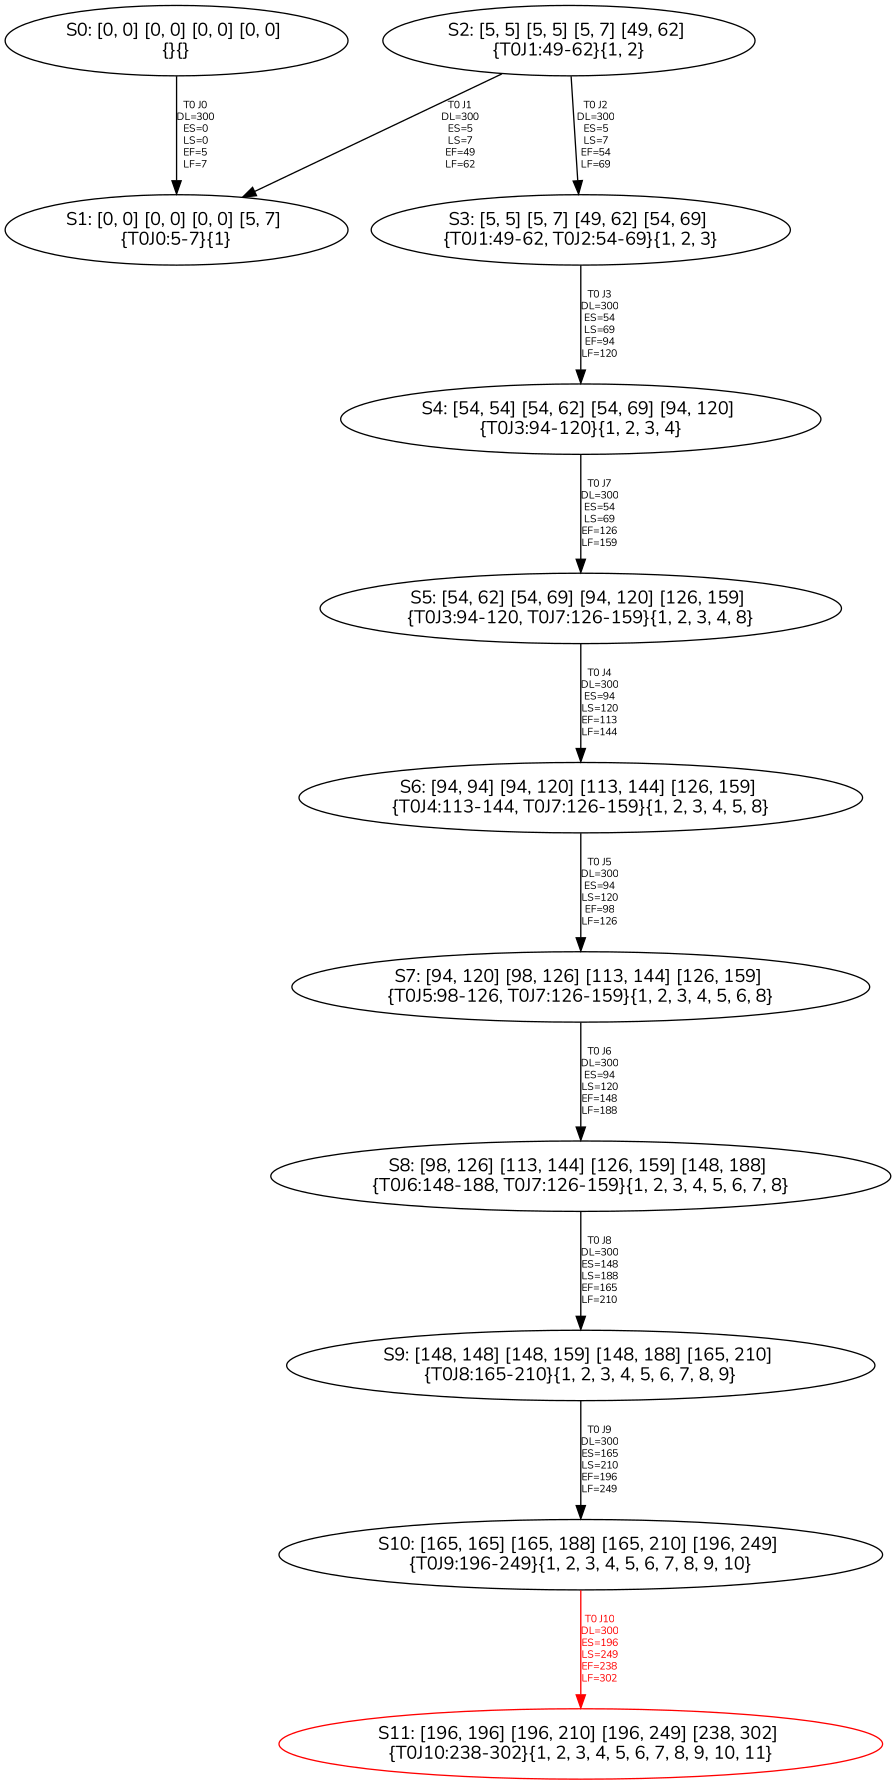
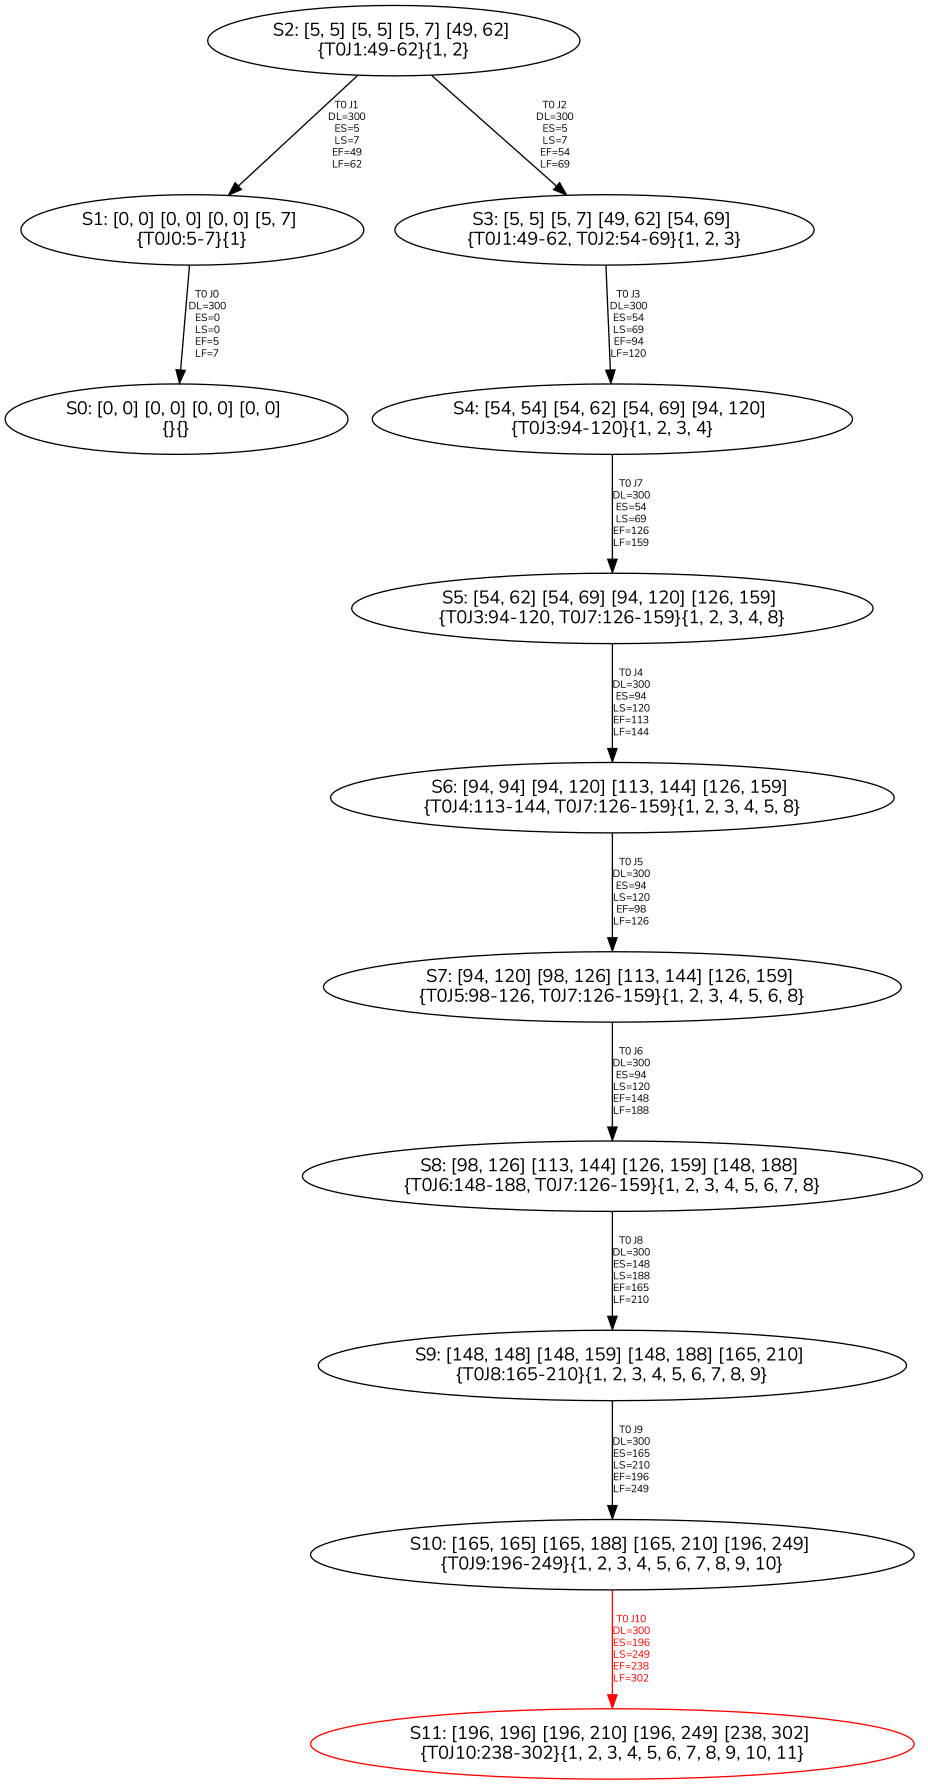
edge "S0: [0, 0] [0, 0] [0, 0] [0, 0] {}{}" -> "S1: [0, 0] [0, 0] [0, 0] [5, 7] {T0J0:5-7}{1}": reversed
